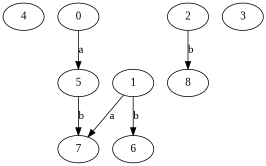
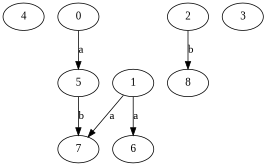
edge "1" -> "6": label "b" -> "a"
